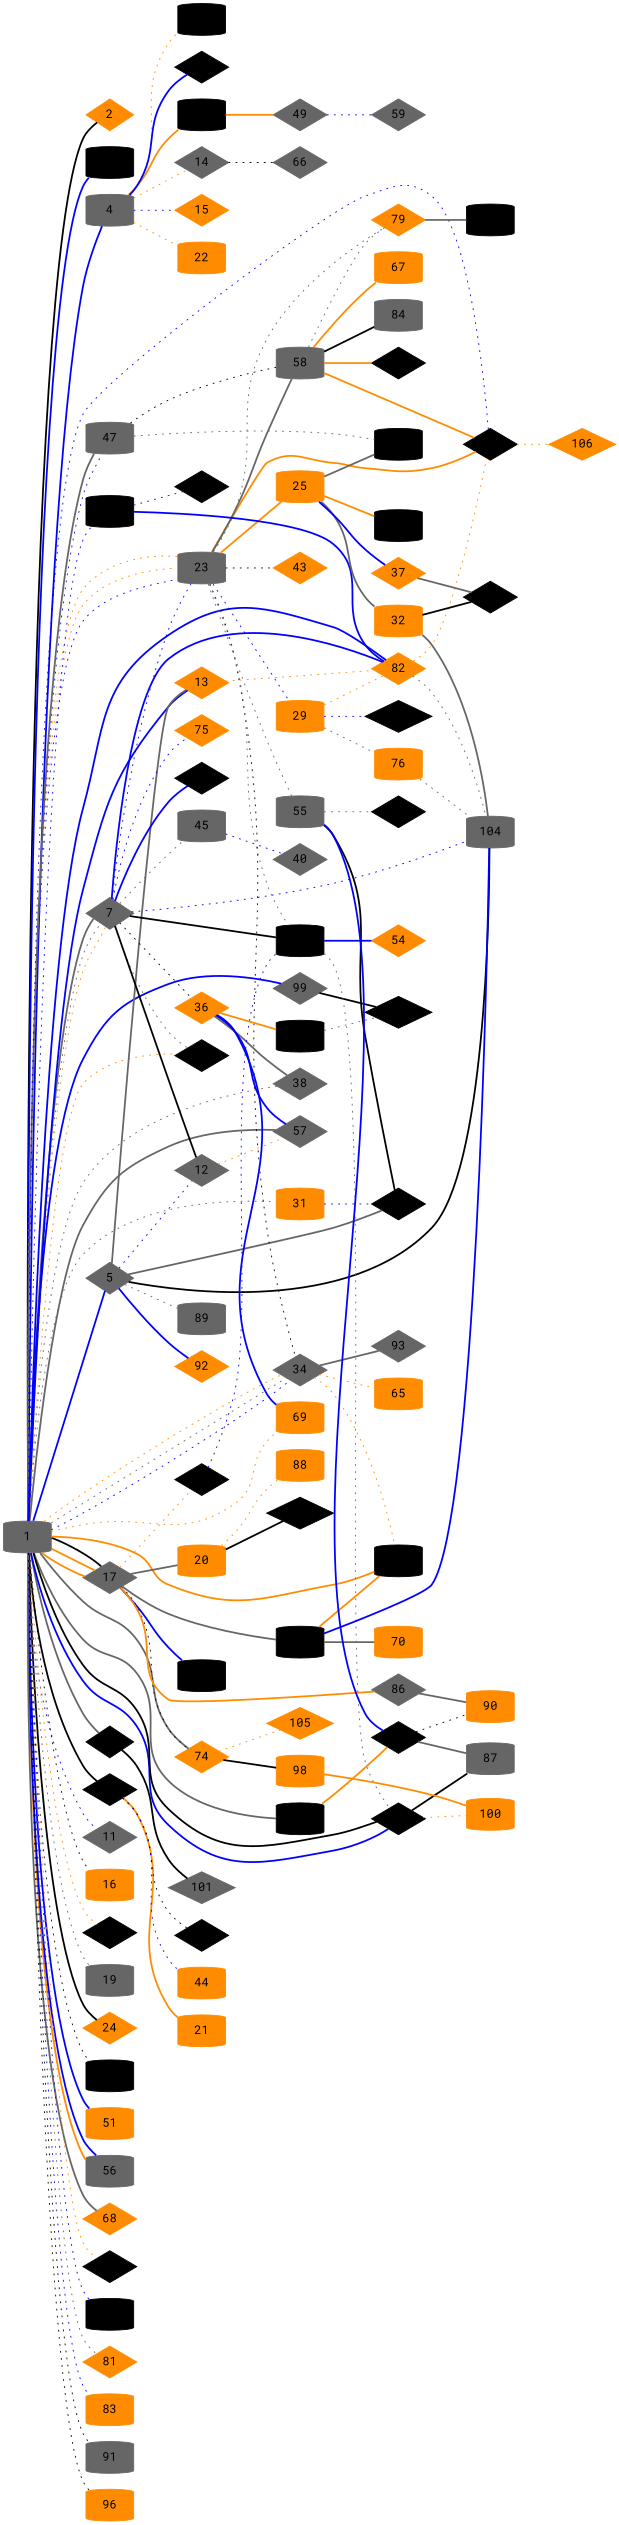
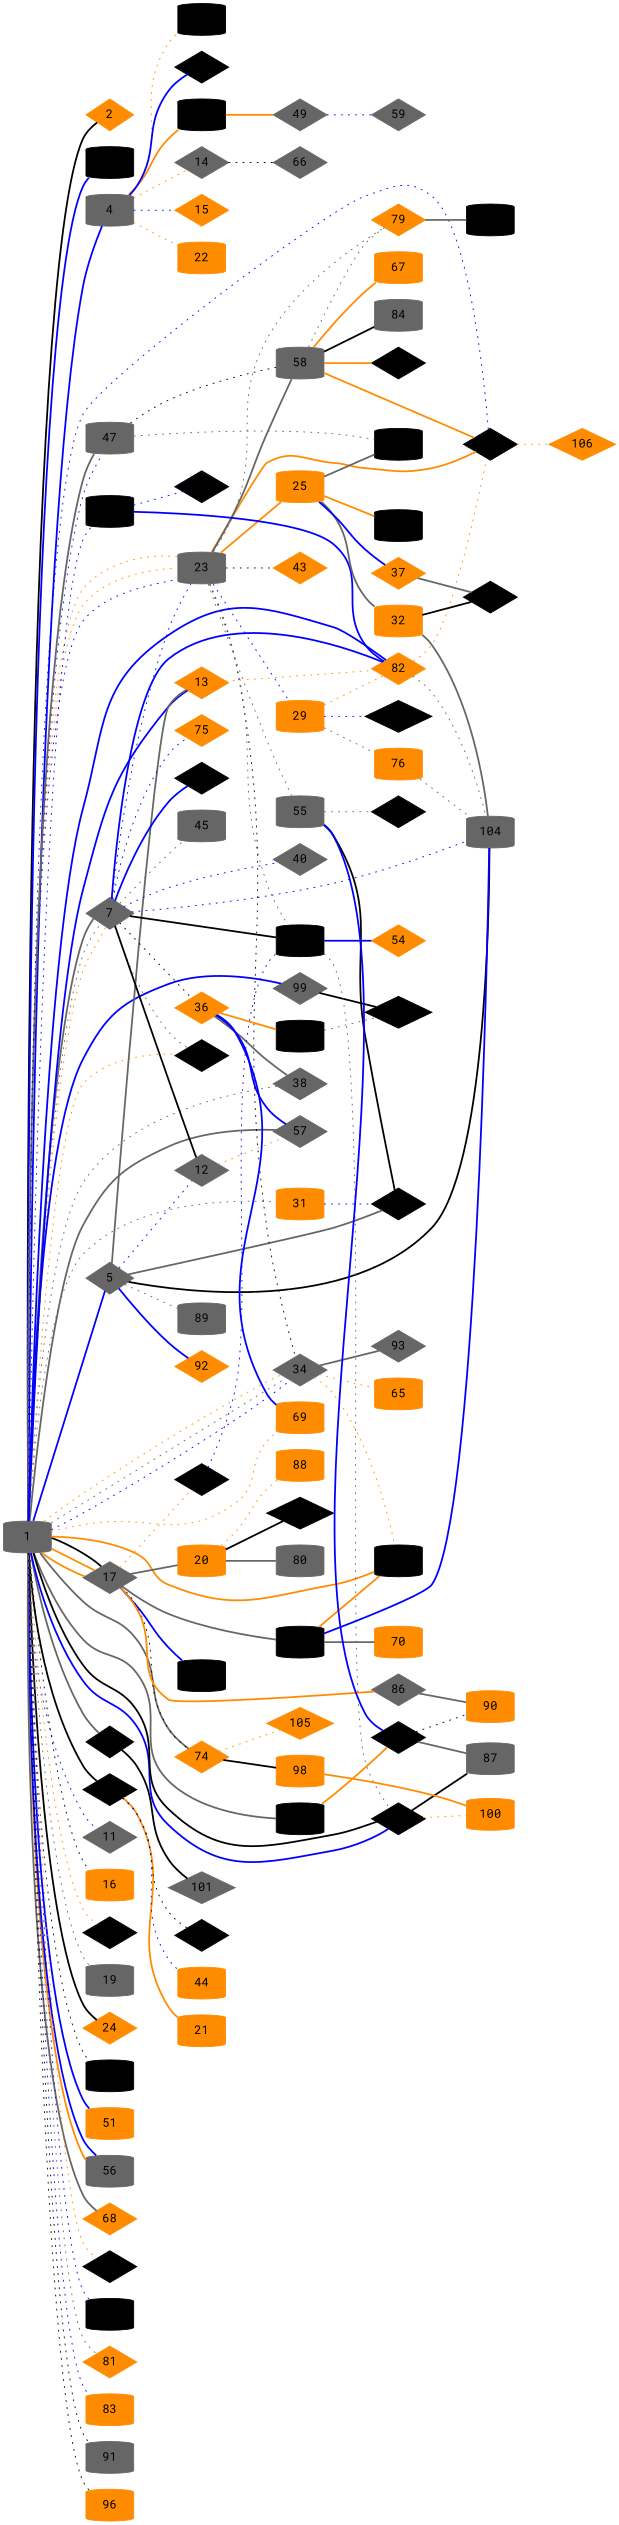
edge "45" -- "40": now "7" -- "40"
node "80": added
